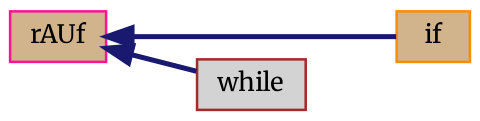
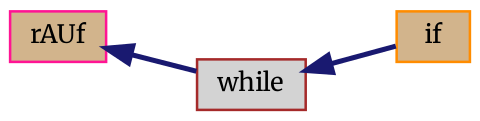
edge "if" -> "rAUf": now "if" -> "while"
